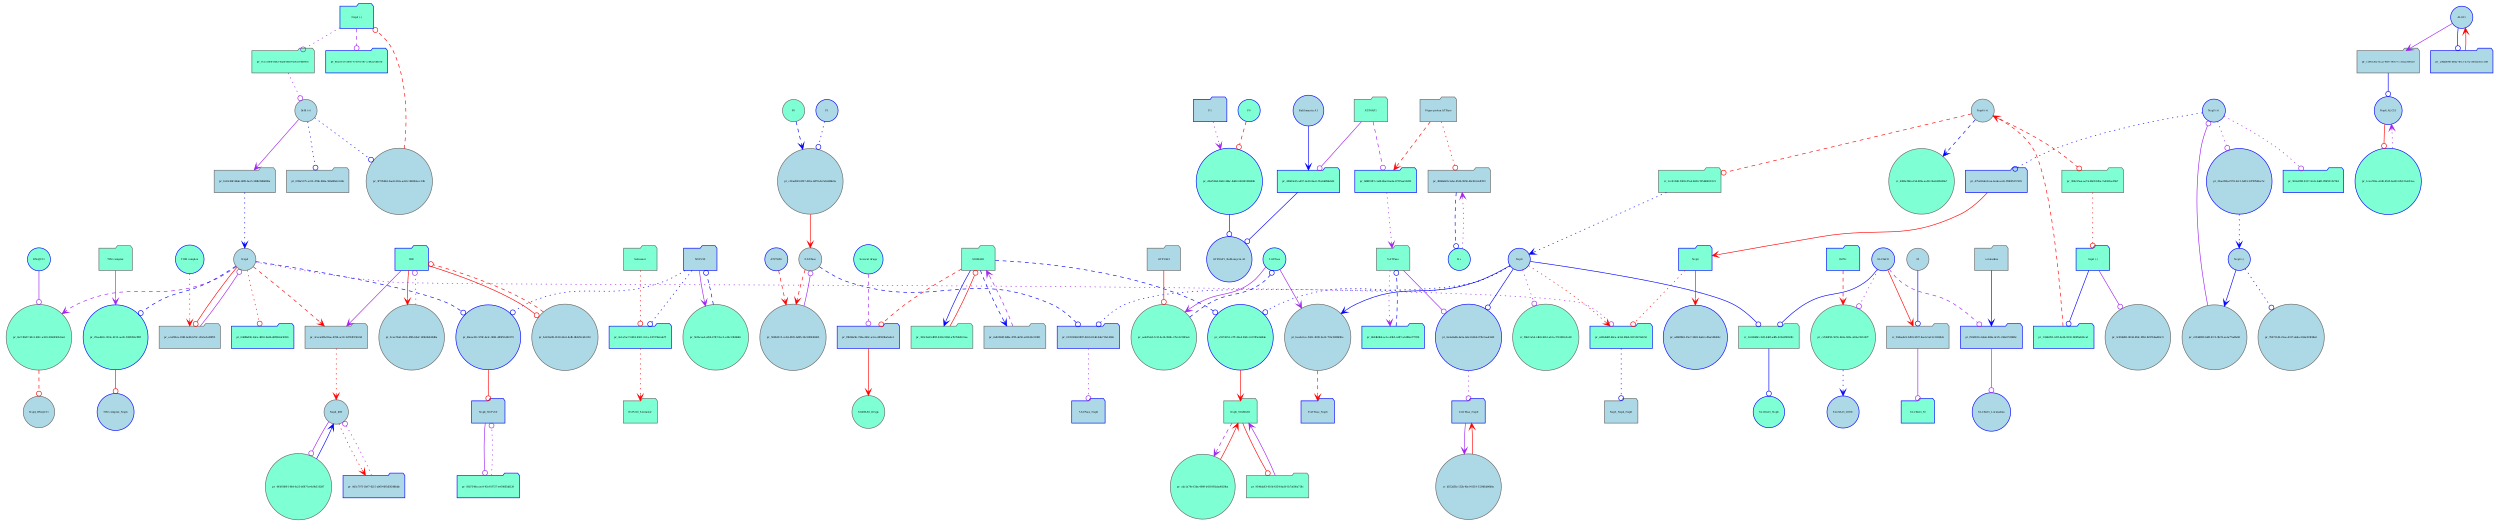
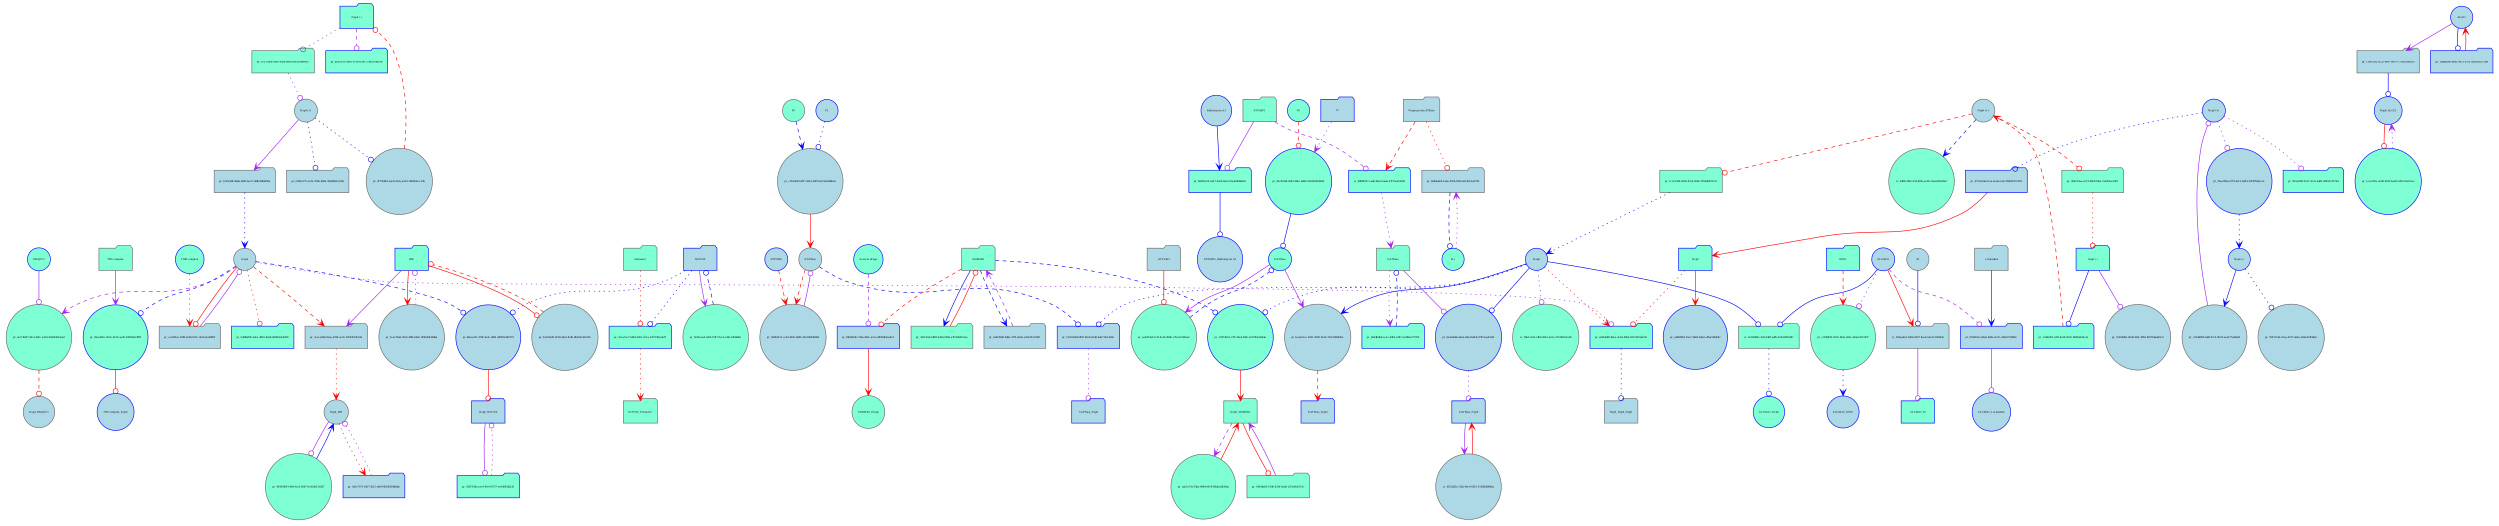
node "Orf4 (+)": label "Orf4 (+)" -> "Nsp4 (+)"
edge "pr_d2ef524d-26d2-4bbc-8dd2-6b334596940b" -> "ATP6AP1_Bafilomycin A1": now "pr_d2ef524d-26d2-4bbc-8dd2-6b334596940b" -> "P-ATPase"
edge "pr_1a549d6f-c228-446f-a4fb-625a9f9029fc" -> "SLC6A15_Nsp6": style solid -> dotted
